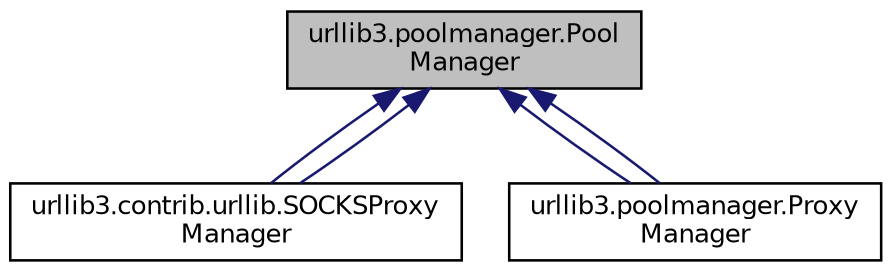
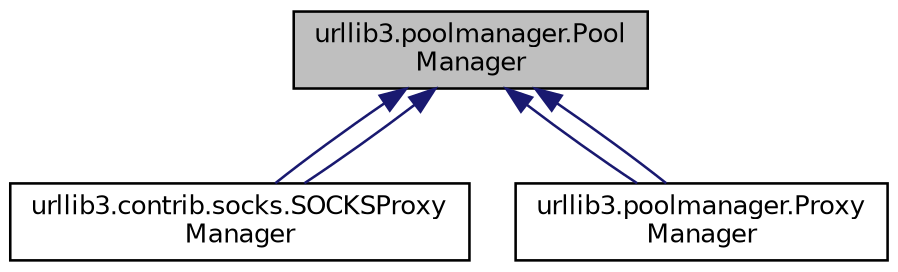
node "urllib3.contrib.urllib.SOCKSProxy Manager": label "urllib3.contrib.urllib.SOCKSProxy Manager" -> "urllib3.contrib.socks.SOCKSProxy Manager"
